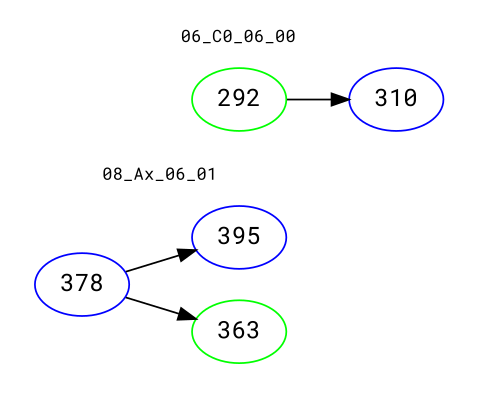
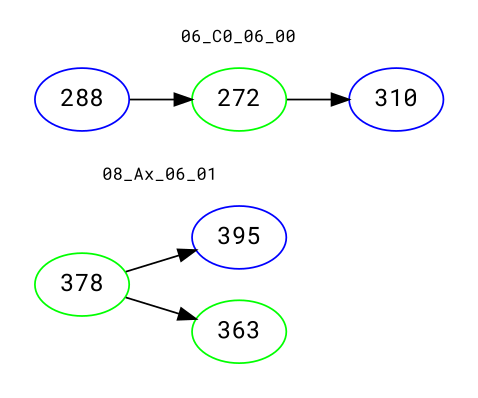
node "288": added
node "292": label "292" -> "272"
node "378": color blue -> green
